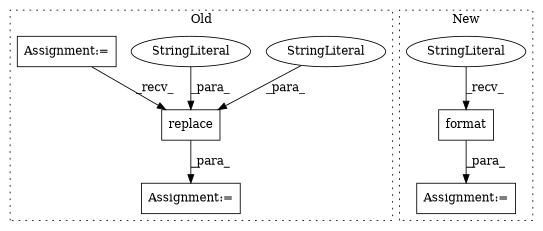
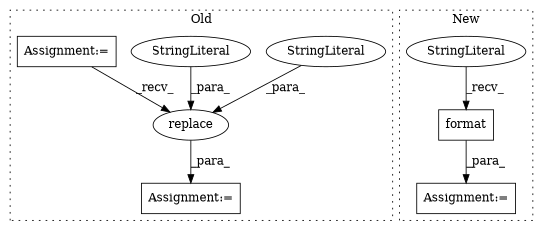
node "replace": shape box -> ellipse
